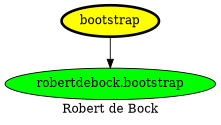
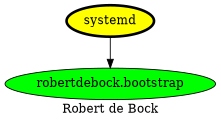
node "bootstrap": label "bootstrap" -> "systemd"
